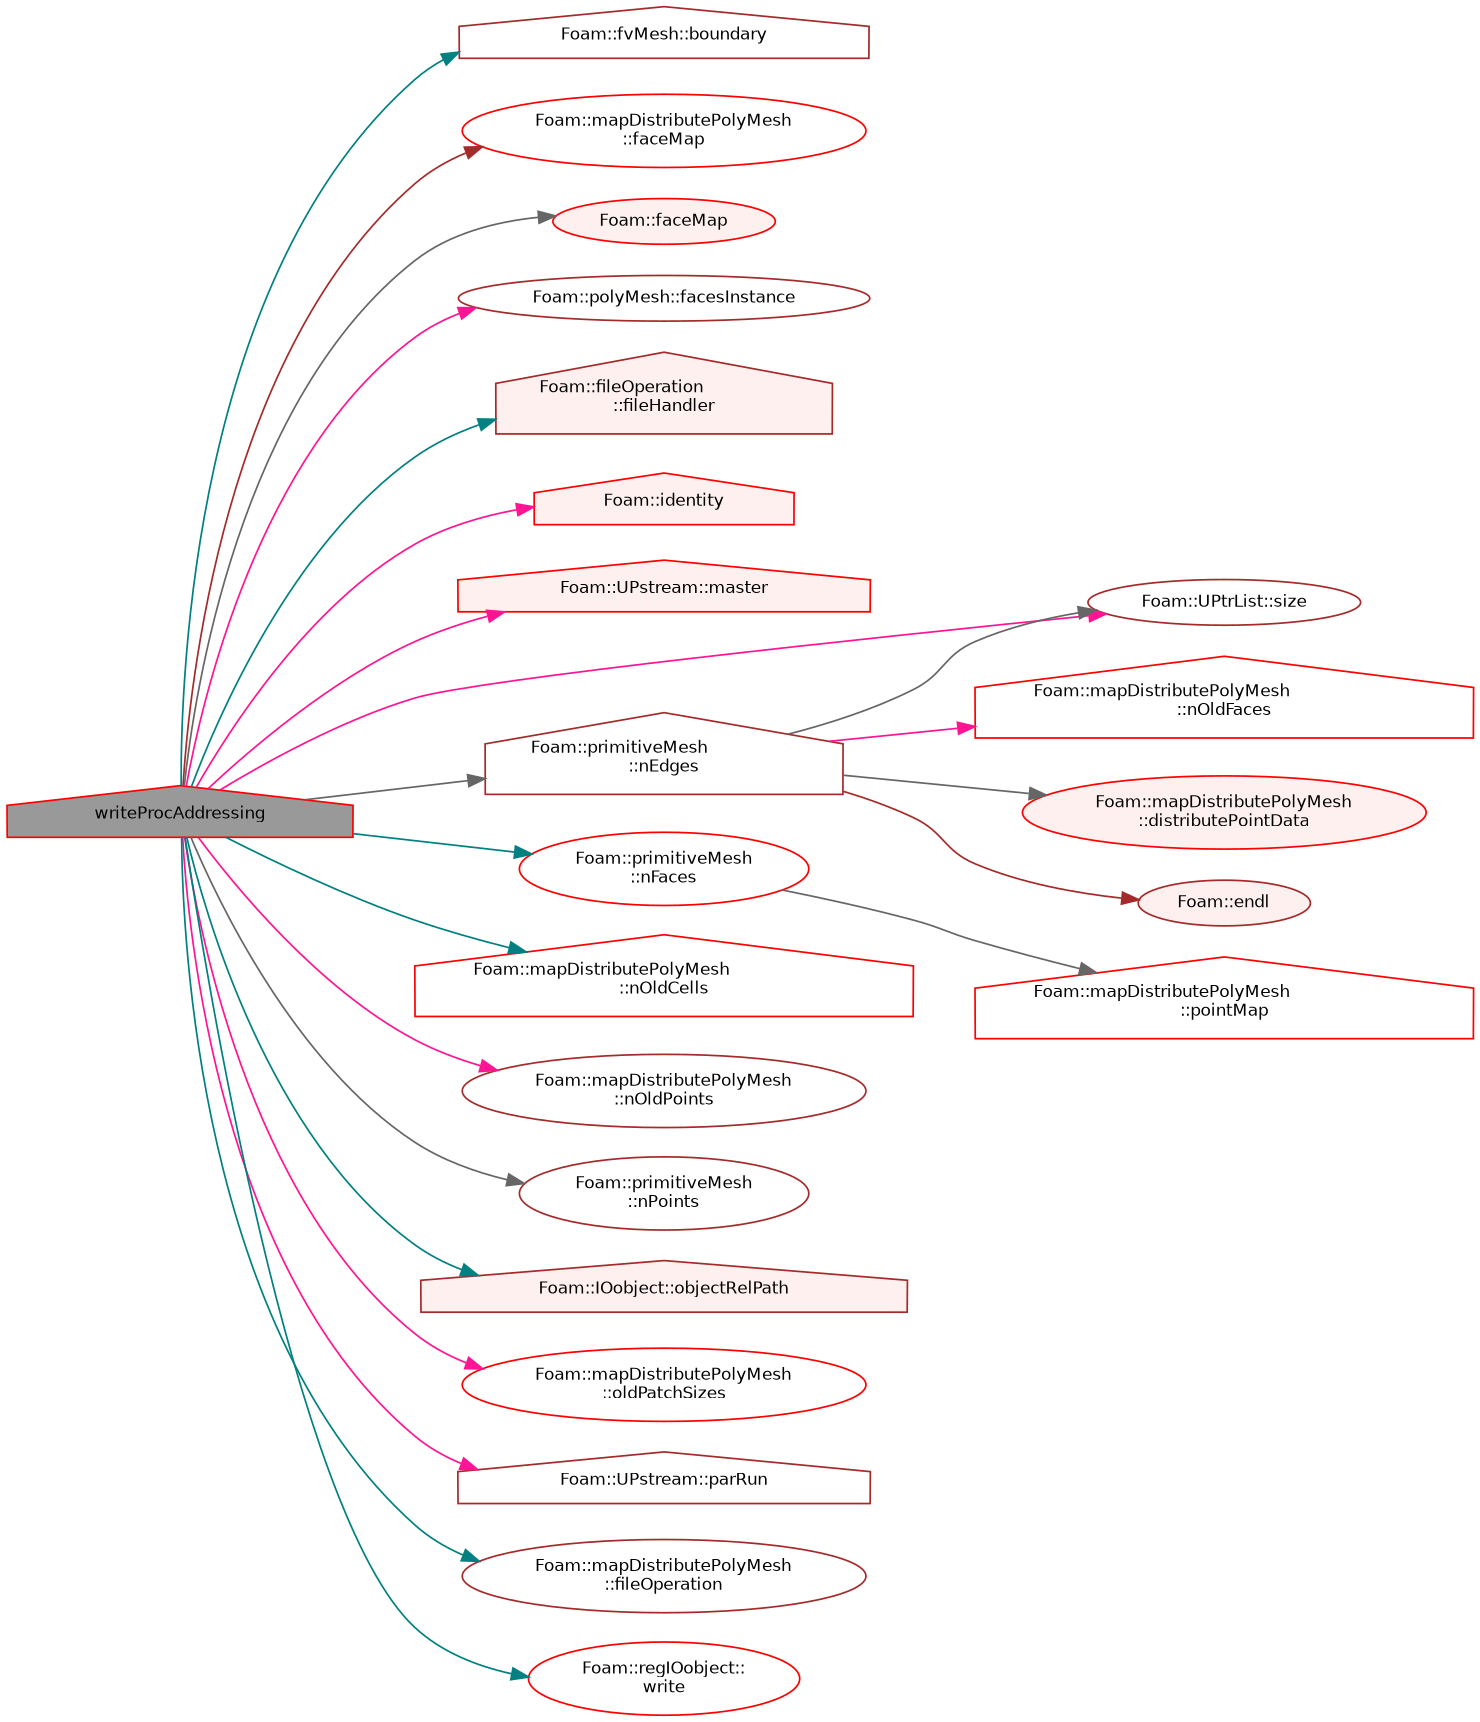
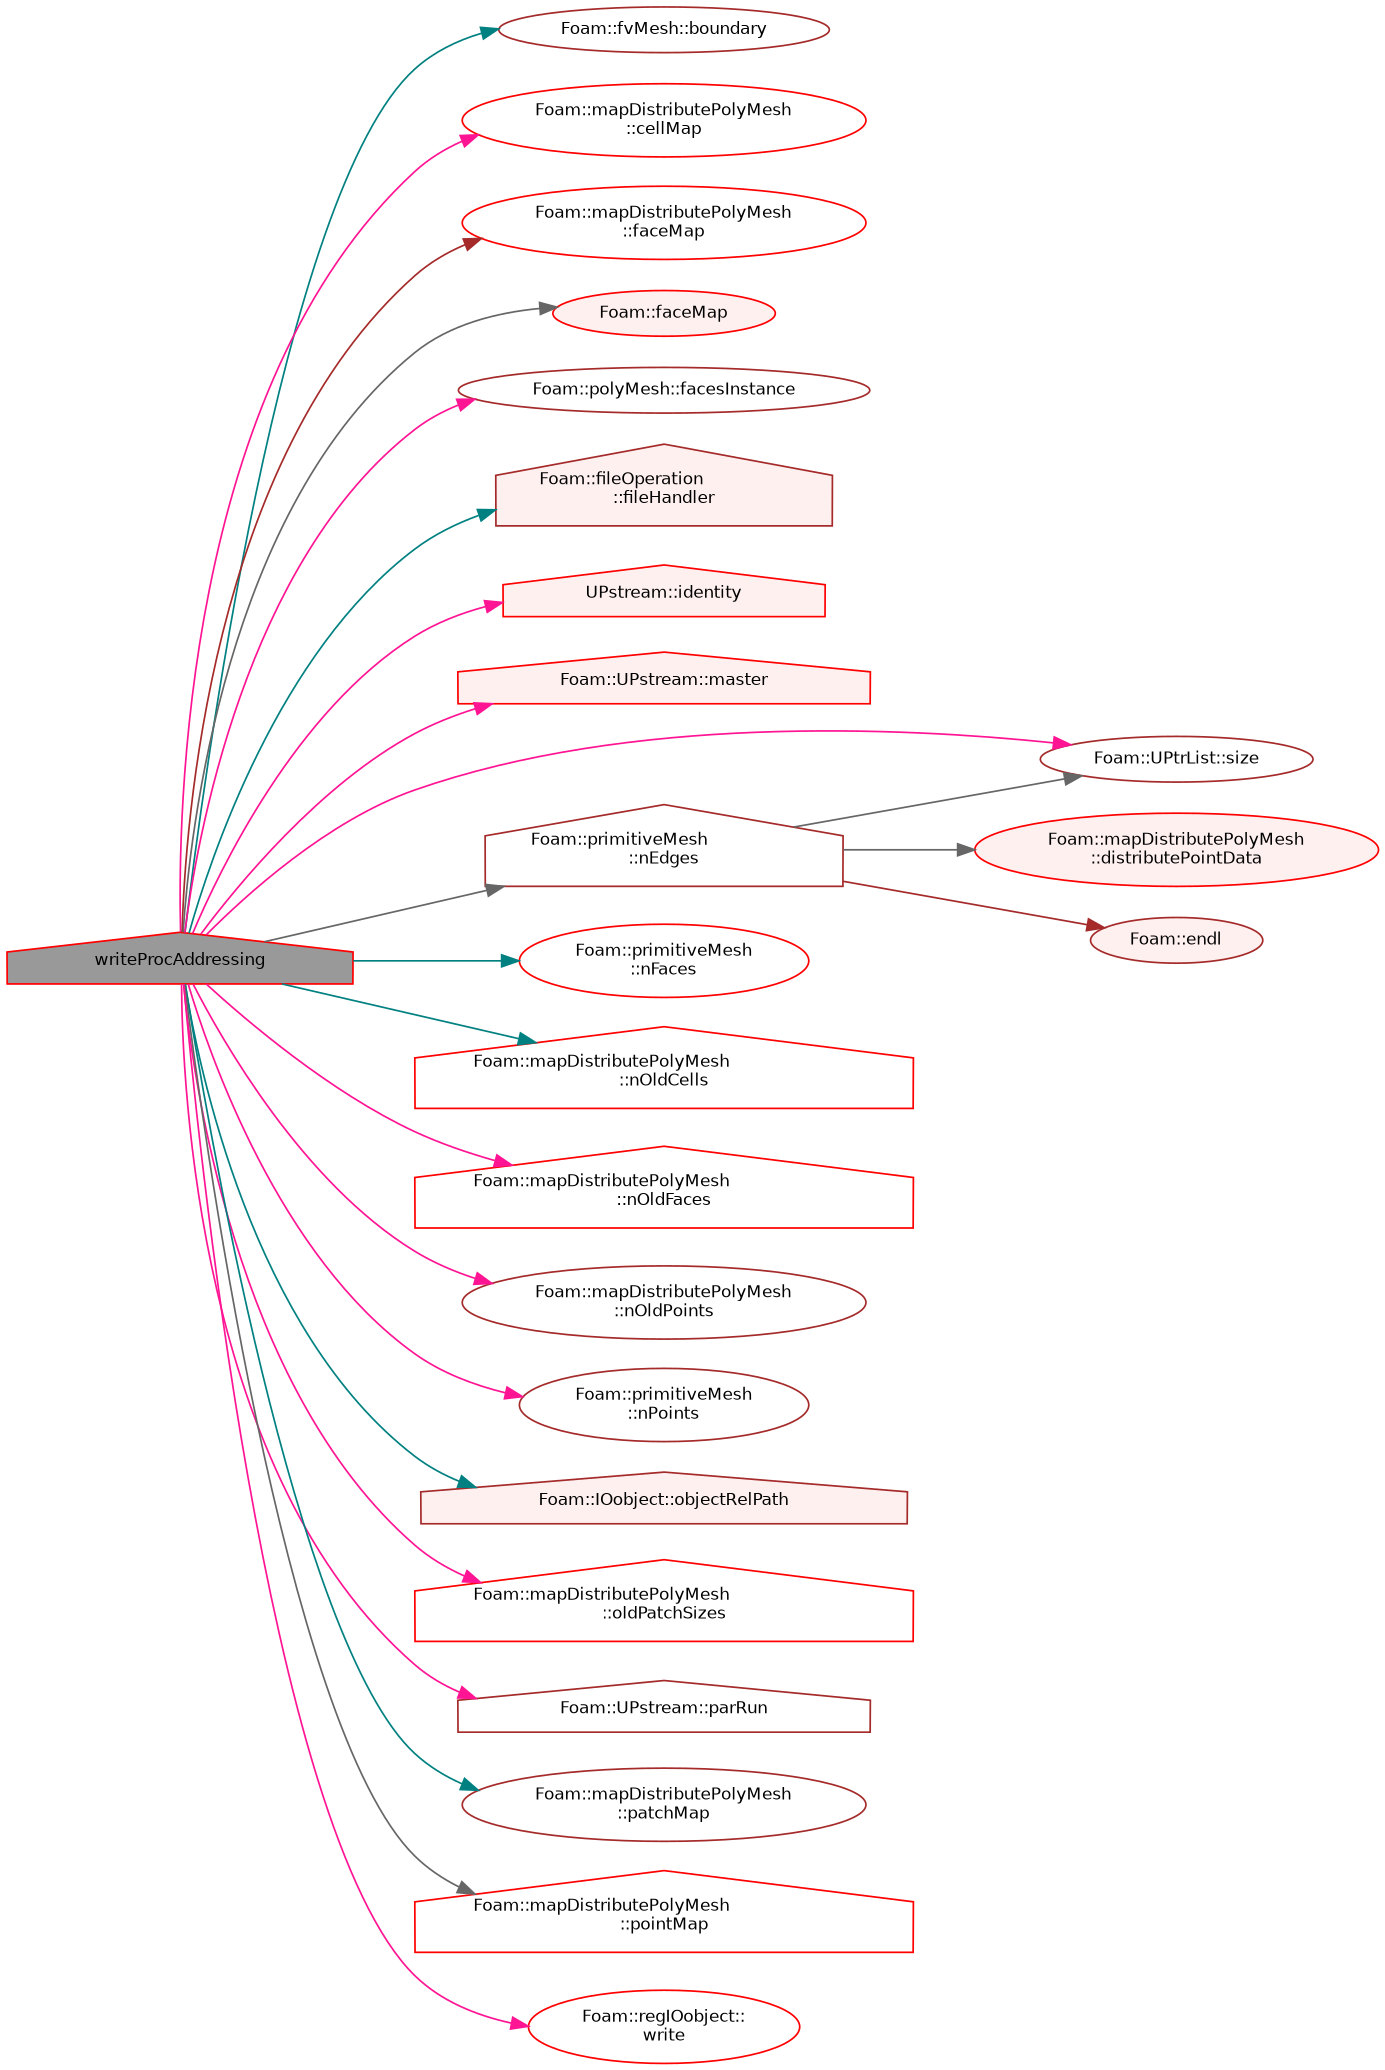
node "Foam::fvMesh::boundary": shape house -> ellipse
node "Foam::mapDistributePolyMesh ::cellMap": added
node "Foam::identity": label "Foam::identity" -> "UPstream::identity"
edge "Foam::primitiveMesh ::nEdges" -> "Foam::mapDistributePolyMesh ::nOldFaces": now "writeProcAddressing" -> "Foam::mapDistributePolyMesh ::nOldFaces"
edge "Foam::primitiveMesh ::nFaces" -> "Foam::mapDistributePolyMesh ::pointMap": now "writeProcAddressing" -> "Foam::mapDistributePolyMesh ::pointMap"
edge "writeProcAddressing" -> "Foam::primitiveMesh ::nPoints": color gray40 -> deeppink
edge "writeProcAddressing" -> "Foam::regIOobject:: write": color teal -> deeppink
node "Foam::mapDistributePolyMesh ::oldPatchSizes": shape ellipse -> house
node "Foam::mapDistributePolyMesh ::fileOperation": label "Foam::mapDistributePolyMesh ::fileOperation" -> "Foam::mapDistributePolyMesh ::patchMap"
